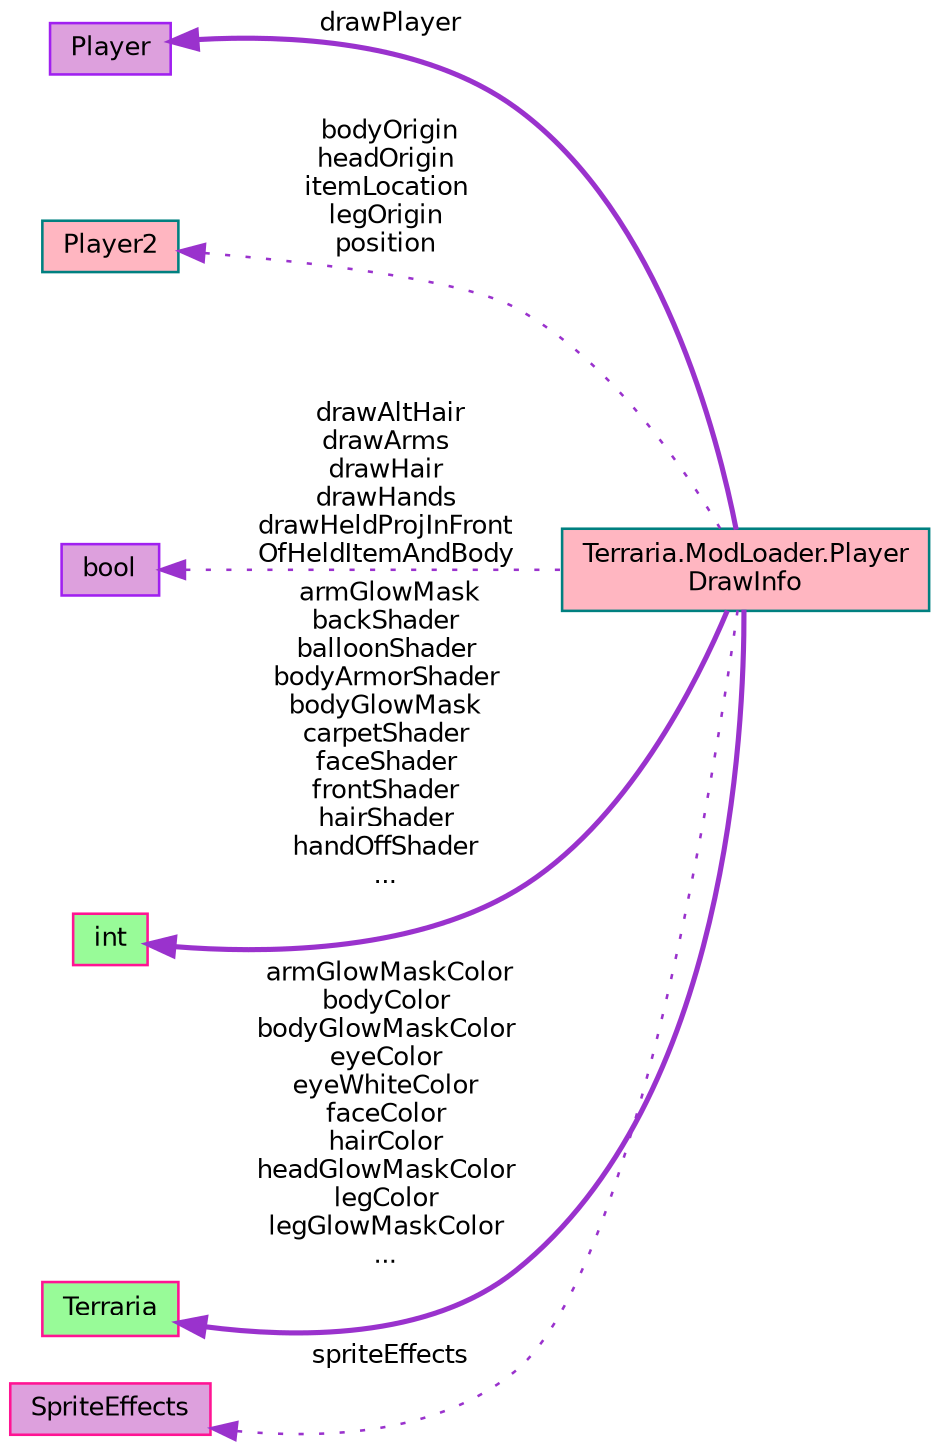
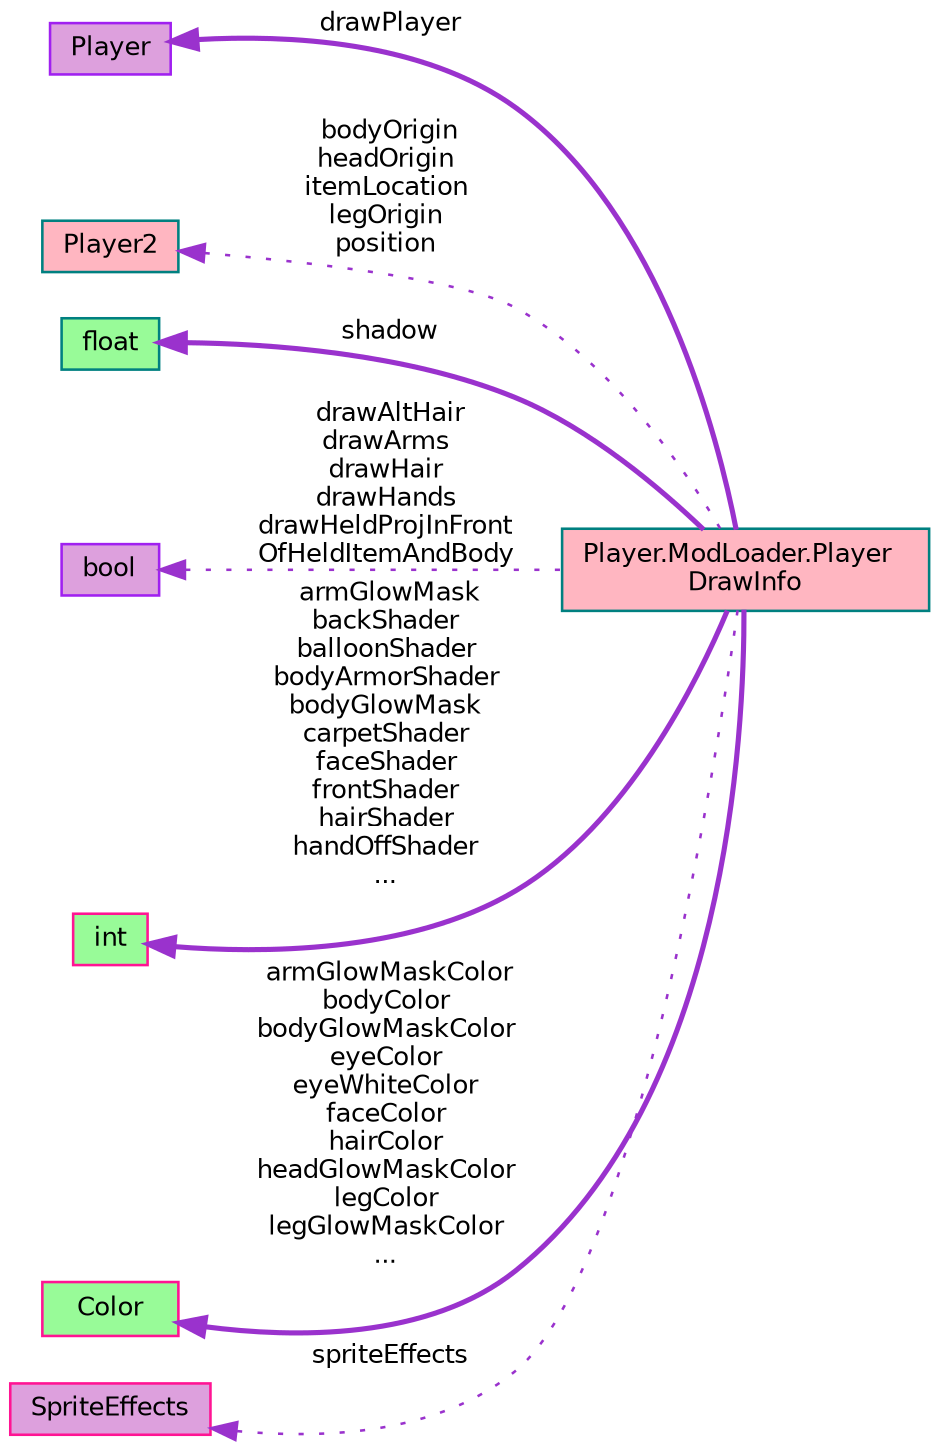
node "float": added
node "Terraria.ModLoader.Player DrawInfo": label "Terraria.ModLoader.Player DrawInfo" -> "Player.ModLoader.Player DrawInfo"
node "Terraria": label "Terraria" -> "Color"
